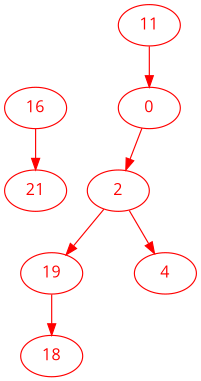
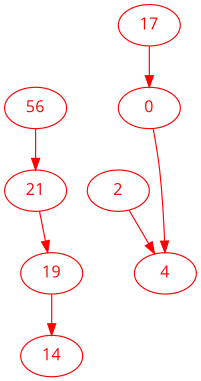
node "11": label "11" -> "17"
node "16": label "16" -> "56"
edge "0" -> "2": now "0" -> "4"
edge "2" -> "19": now "21" -> "19"
node "18": label "18" -> "14"
